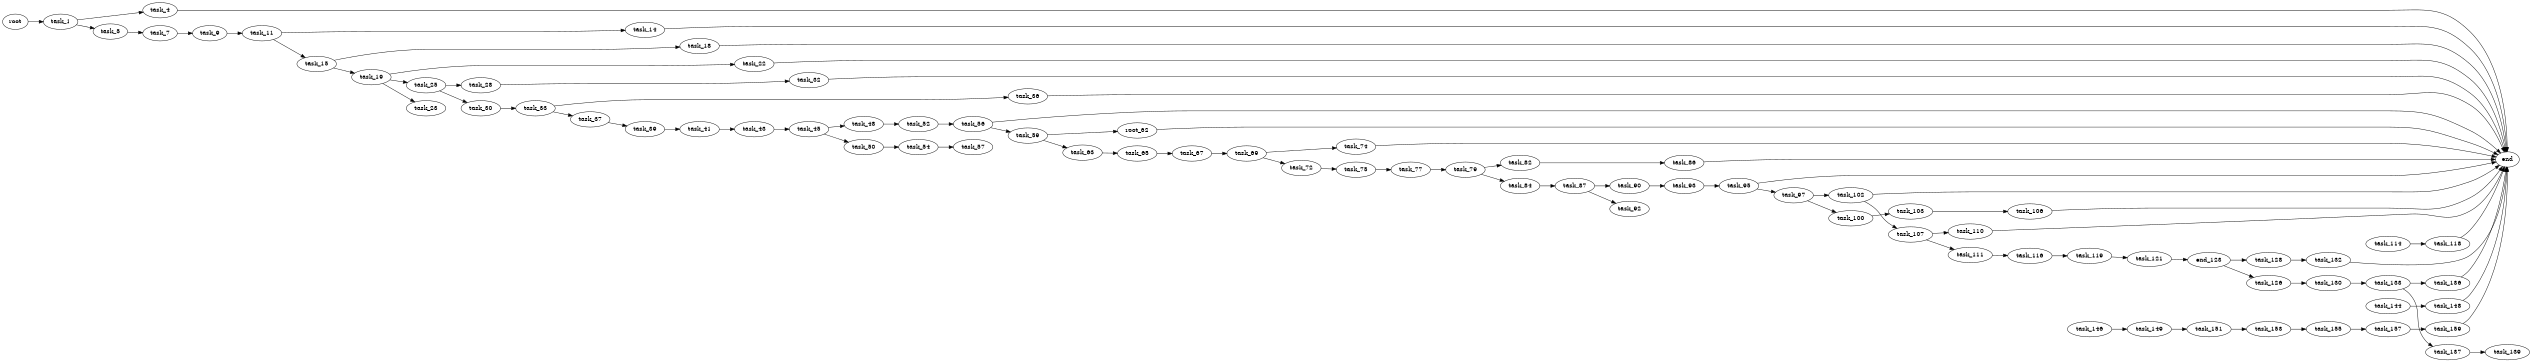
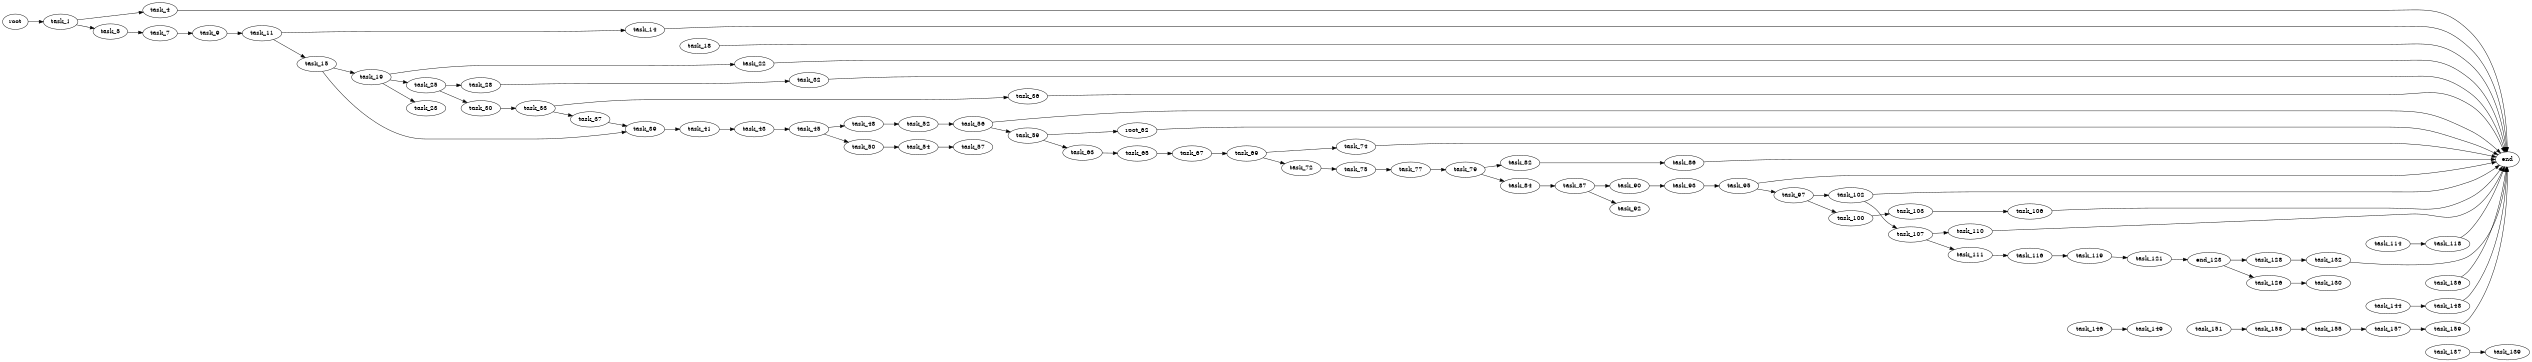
edge "task_15" -> "task_18": now "task_15" -> "task_39"
node "task_133": removed
edge "task_149" -> "task_151": removed
